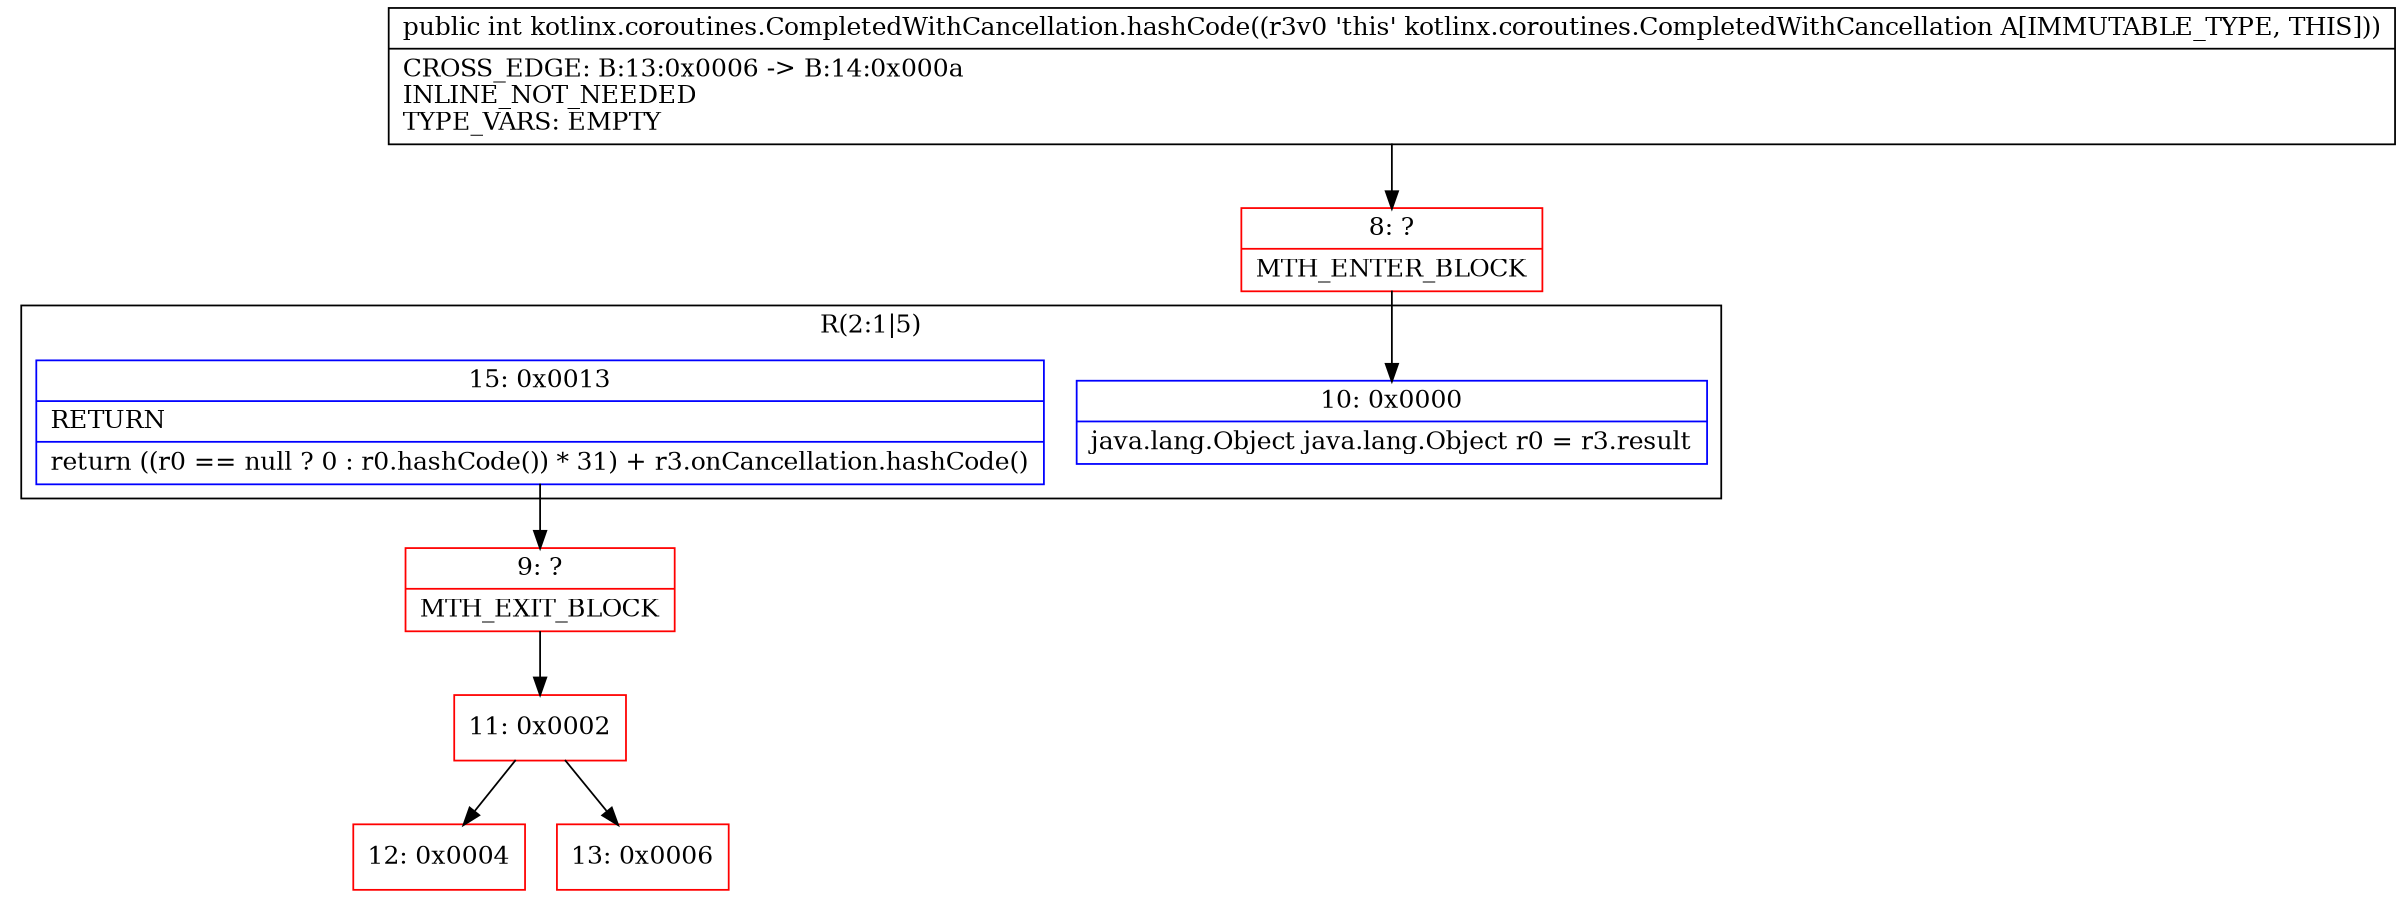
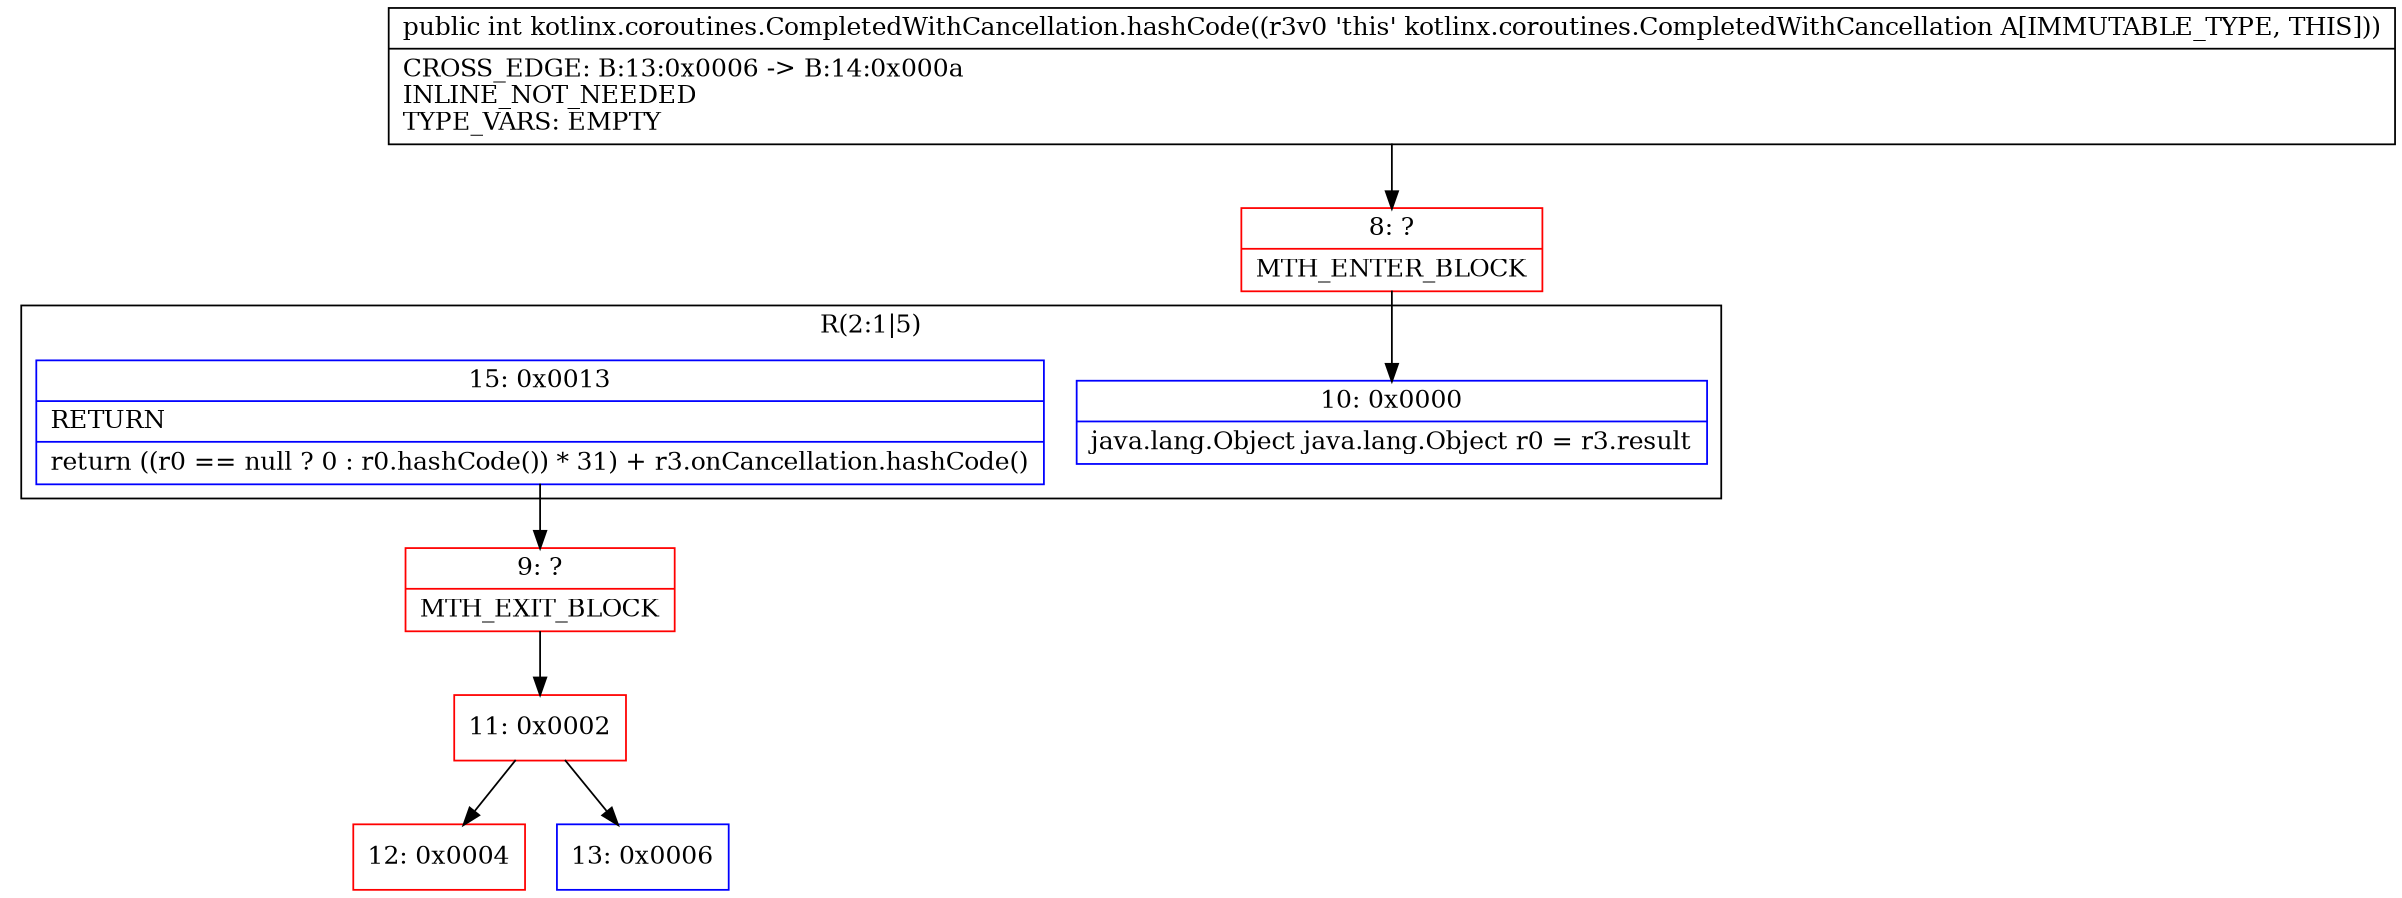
node "13: 0x0006": color red -> blue
